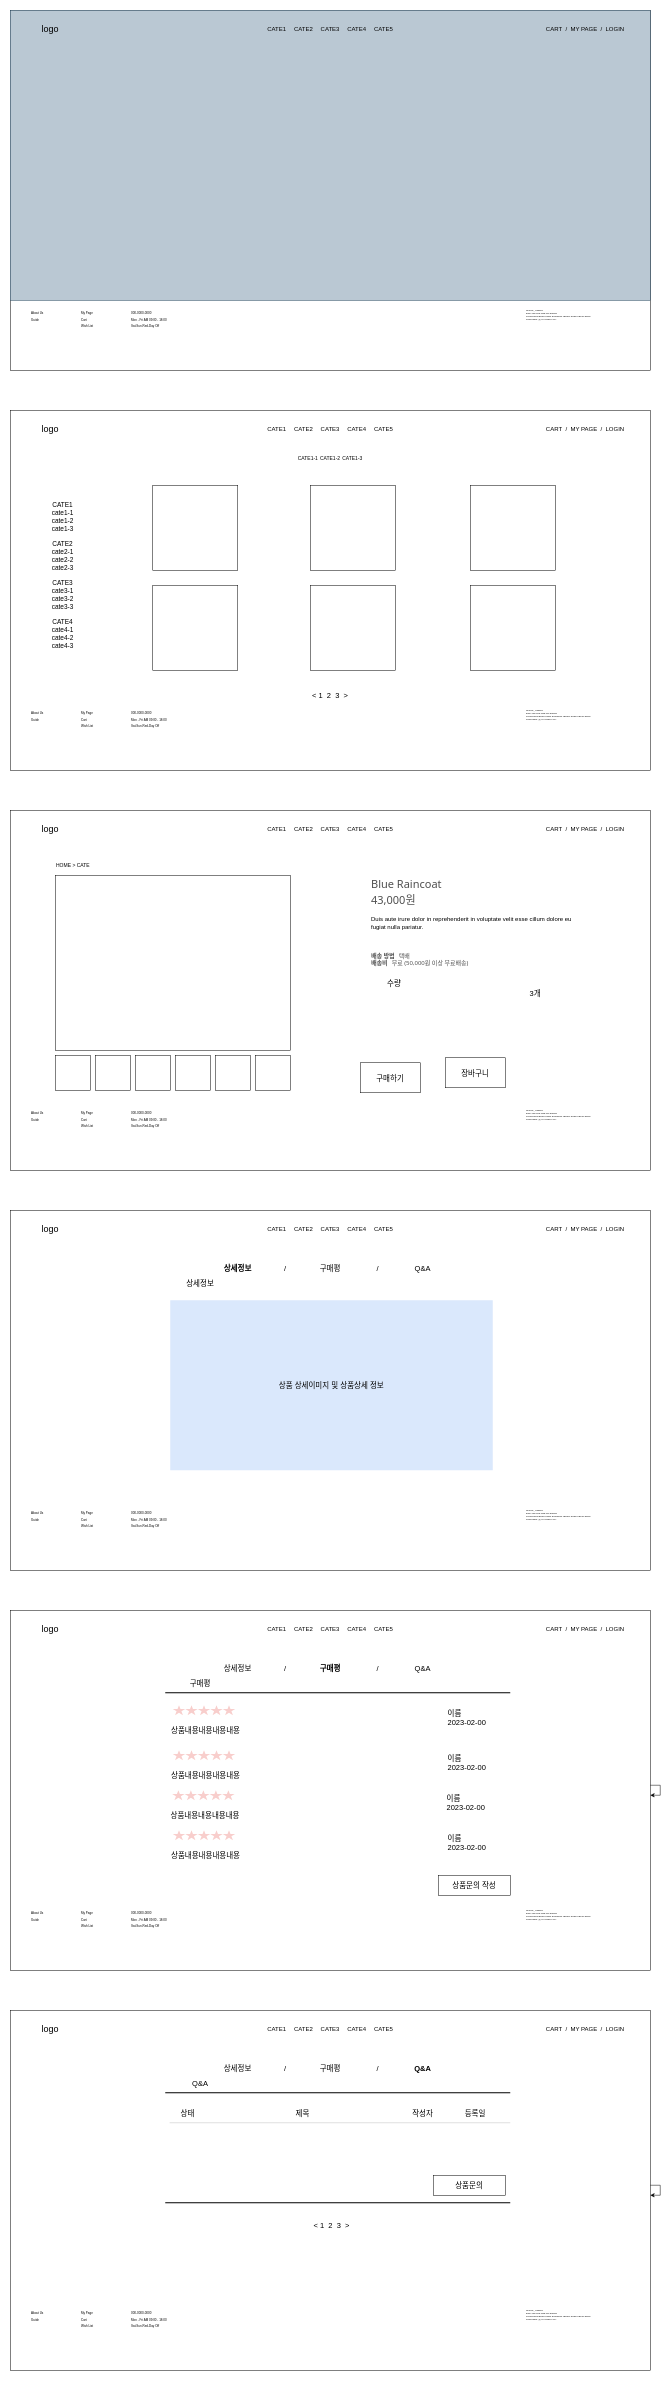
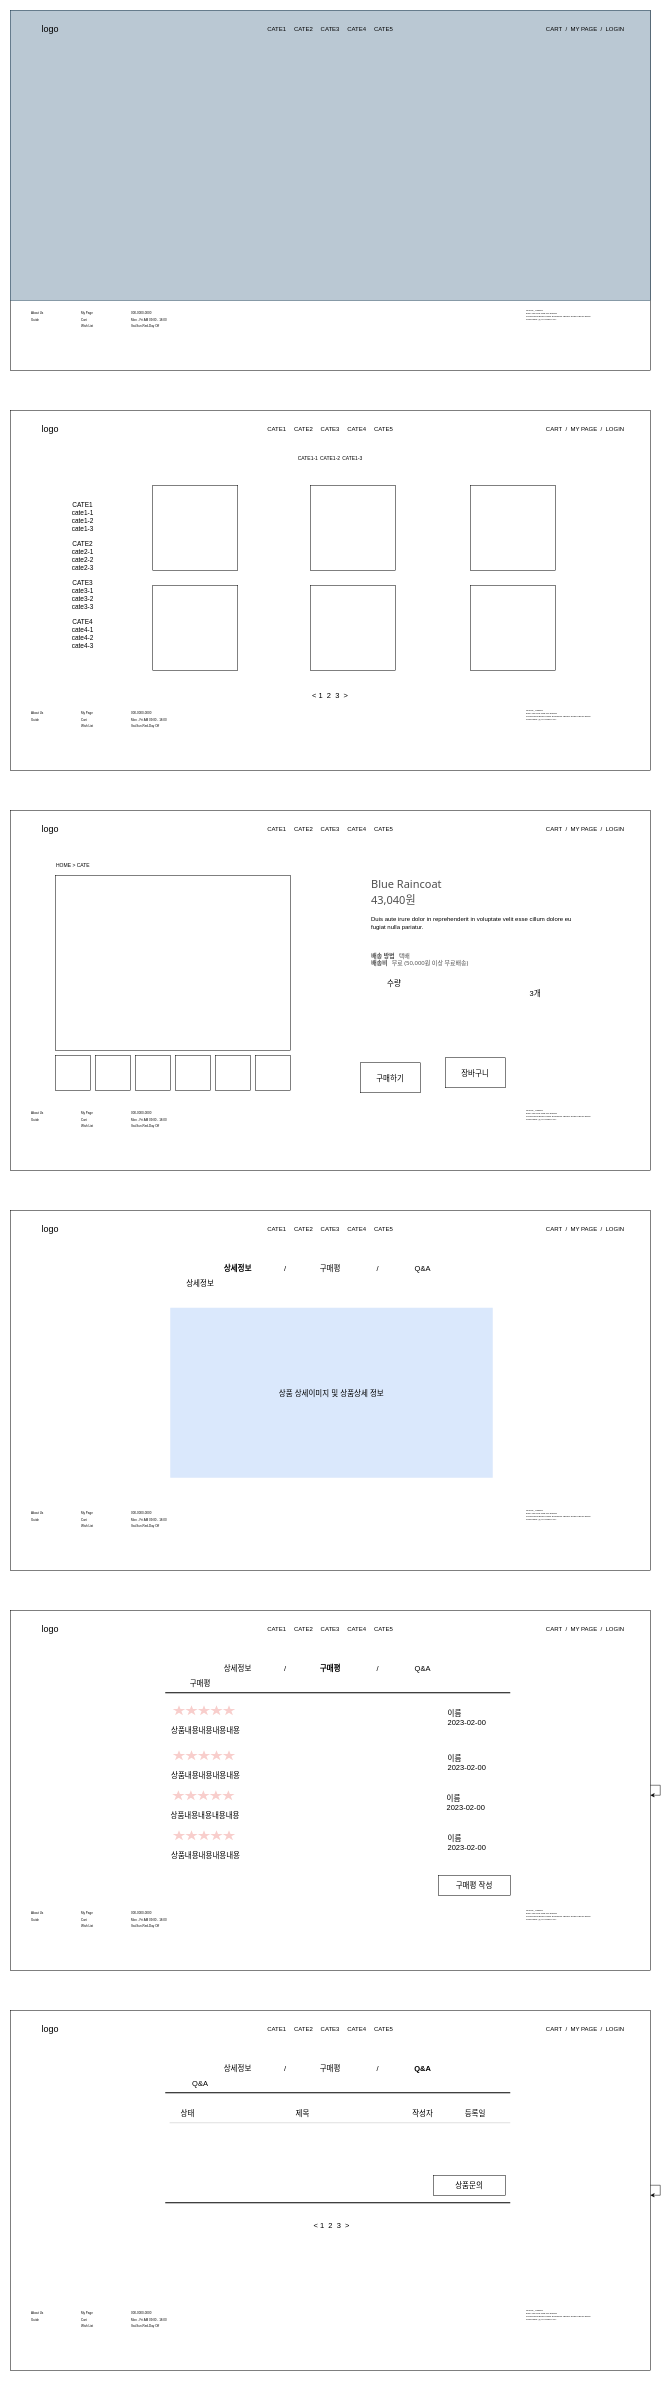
node "CATE1 cate1-1 cate1-2 cate1-3 CATE2 cate2-1 cate2-2 cate2-3 CATE3 cate3-1 cate3-2 cate3-3 CATE4 cate4-1 cate4-2 cate4-3": moved (63, 575) -> (83, 575)
node "Blue Raincoat 43,000원": label "Blue Raincoat 43,000원" -> "Blue Raincoat 43,040원"
node "상품 상세이미지 및 상품상세 정보": moved (332, 1385) -> (332, 1393)
node "상품문의 작성": label "상품문의 작성" -> "구매평 작성"
